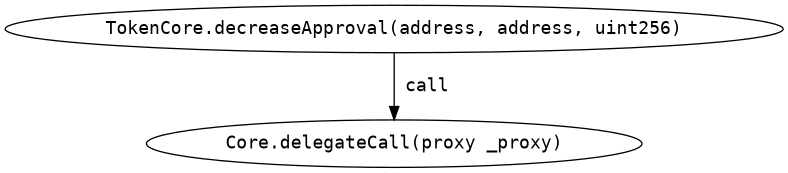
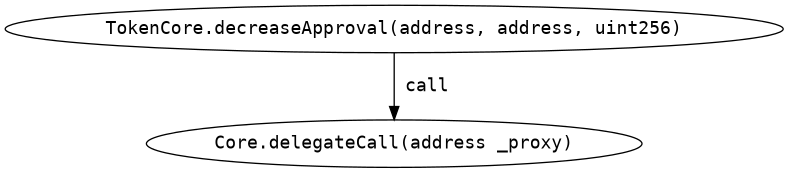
node "Core.delegateCall(proxy _proxy)": label "Core.delegateCall(proxy _proxy)" -> "Core.delegateCall(address _proxy)"
